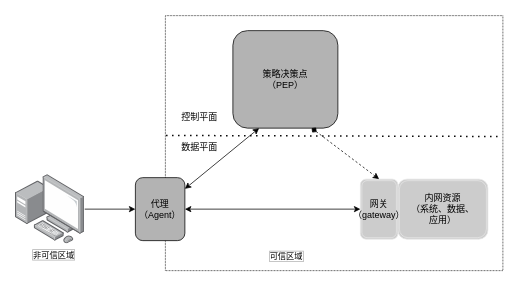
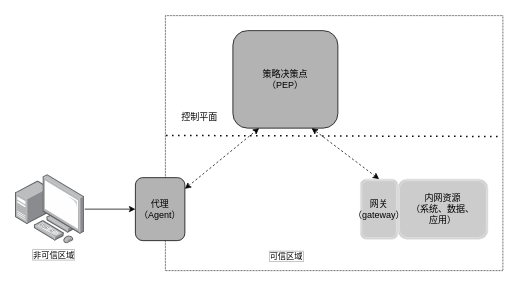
edge "策略决策点 （PEP）" -- "网关 （gateway）": arrowhead diamond -> classic
node "数据平面": removed
edge "策略决策点 （PEP）" -- "代理 （Agent）": style solid -> dashed
edge "代理 （Agent）" -- "网关 （gateway）": removed
